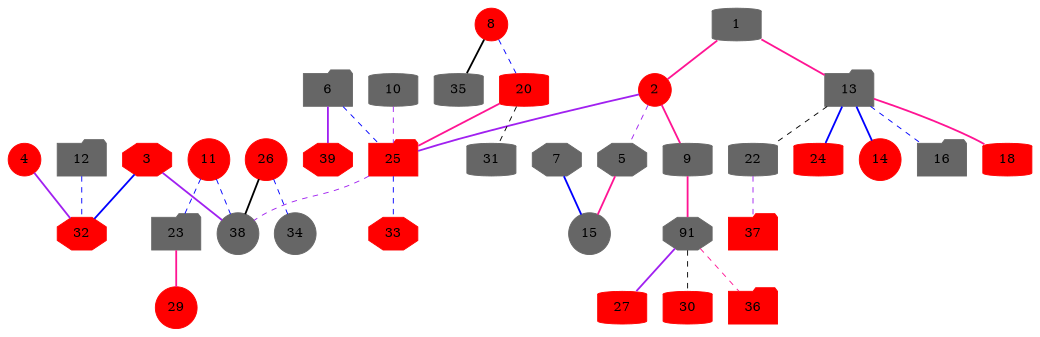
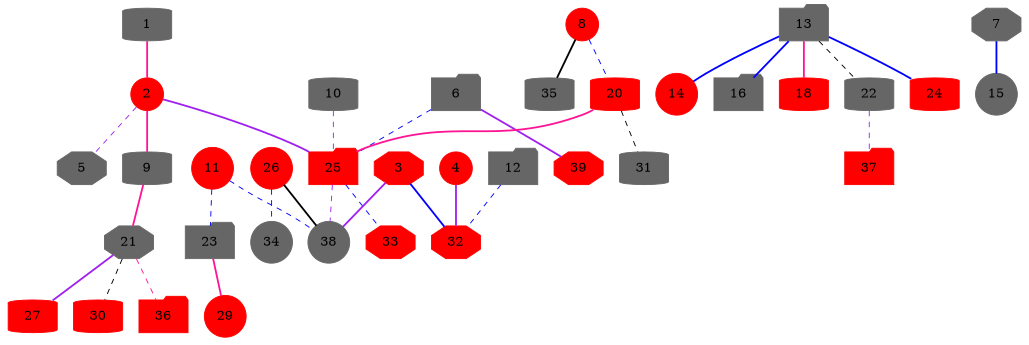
edge "1" -- "13": removed
edge "13" -- "16": style dashed -> bold
edge "5" -- "15": removed
node "91": label "91" -> "21"
